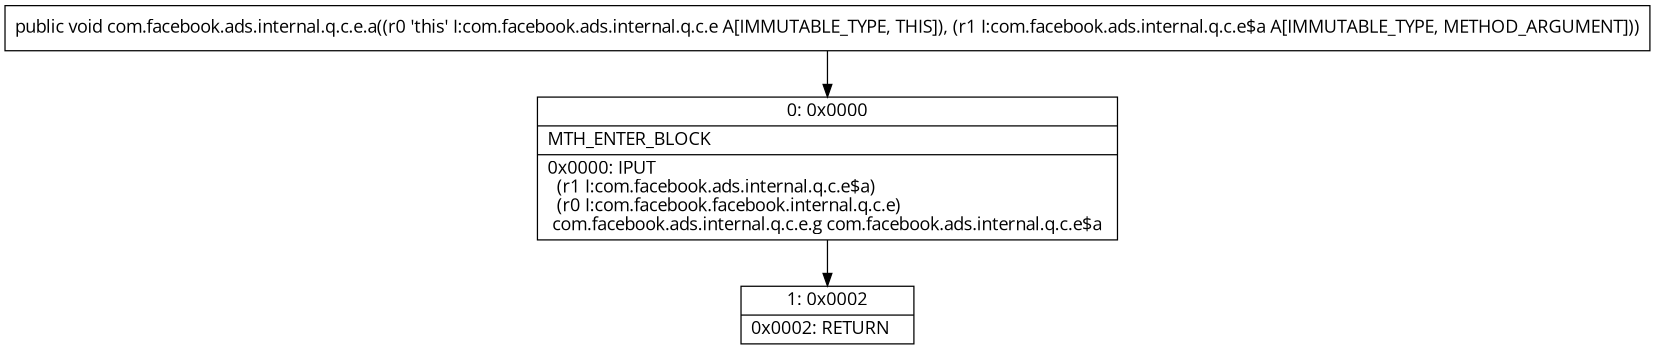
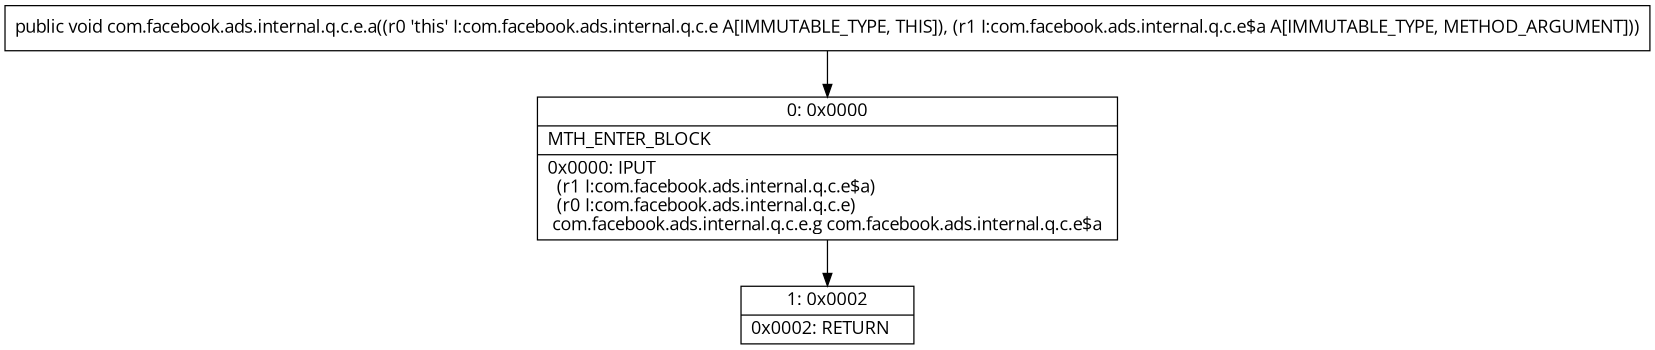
node "0: 0x0000": text "(r0 I:com.facebook.facebook.internal.q.c.e)" -> "(r0 I:com.facebook.ads.internal.q.c.e)"
